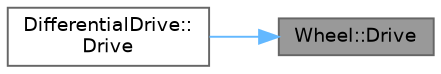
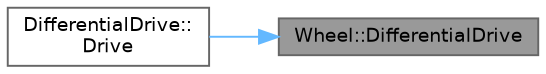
node "Wheel::Drive": label "Wheel::Drive" -> "Wheel::DifferentialDrive"
